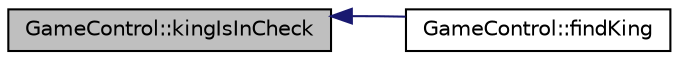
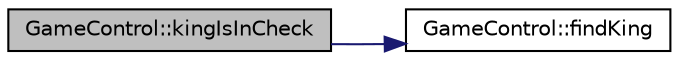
edge "GameControl::findKing" -> "GameControl::kingIsInCheck": reversed
